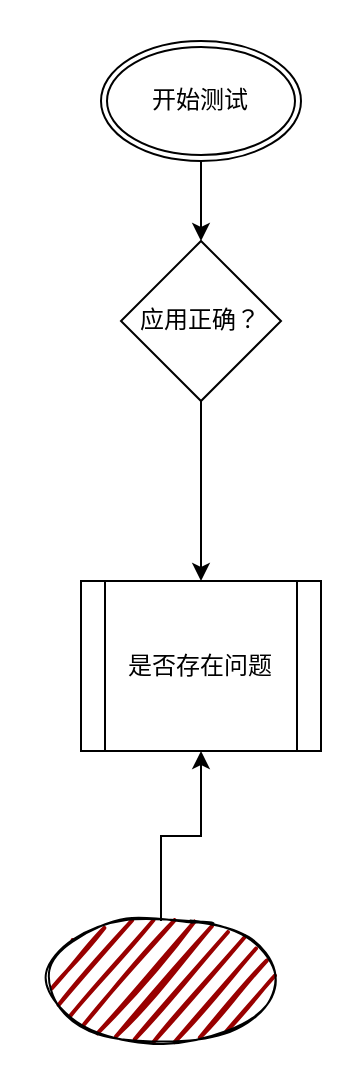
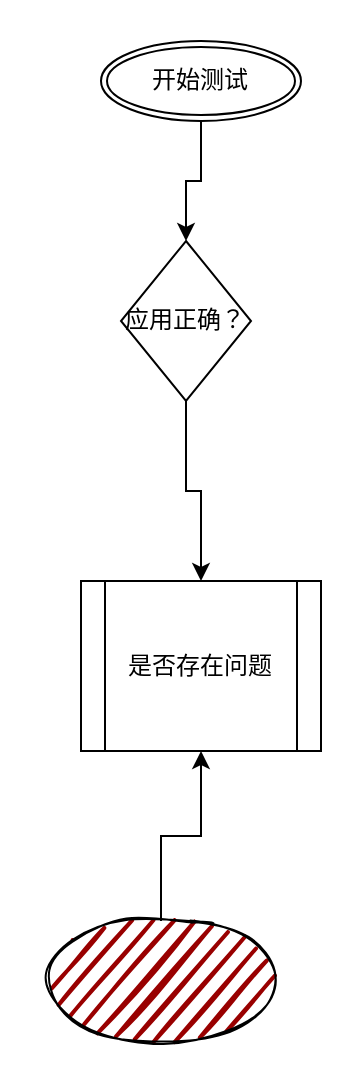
node "开始测试": size 200x120 -> 200x80
node "应用正确？": size 160x160 -> 130x160
